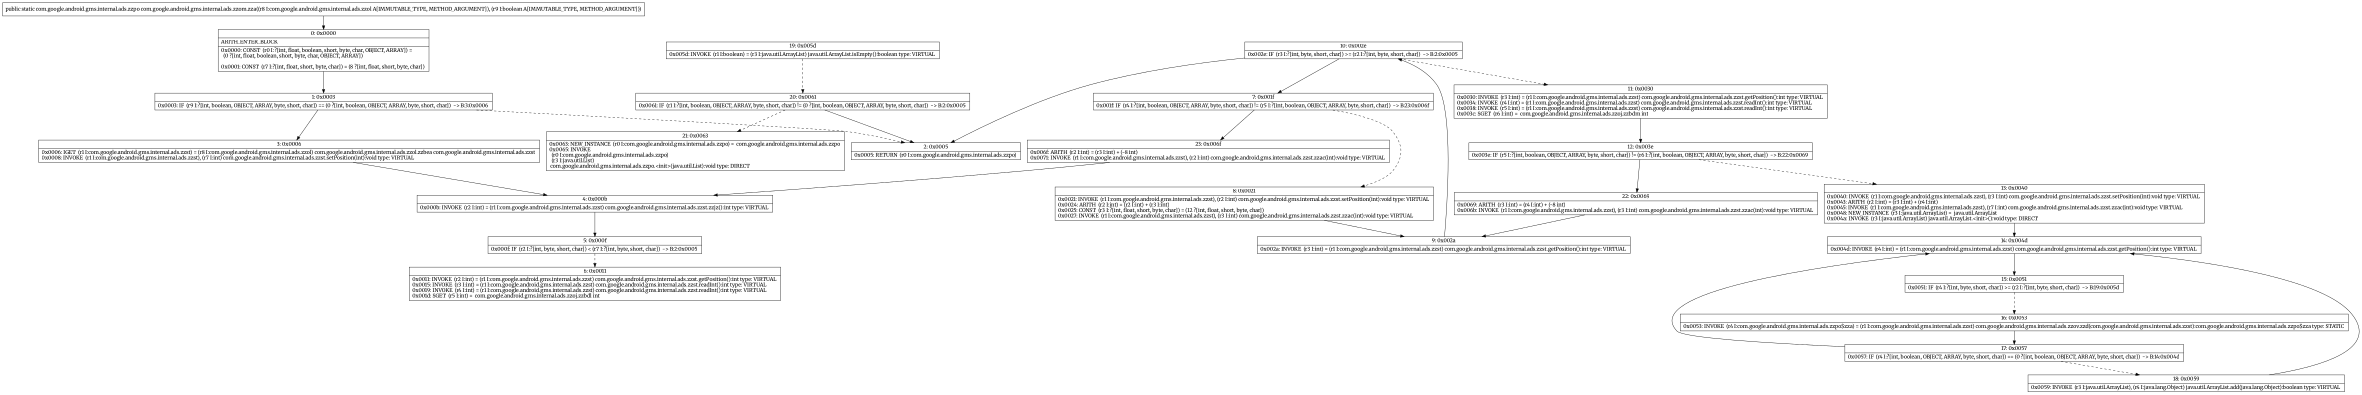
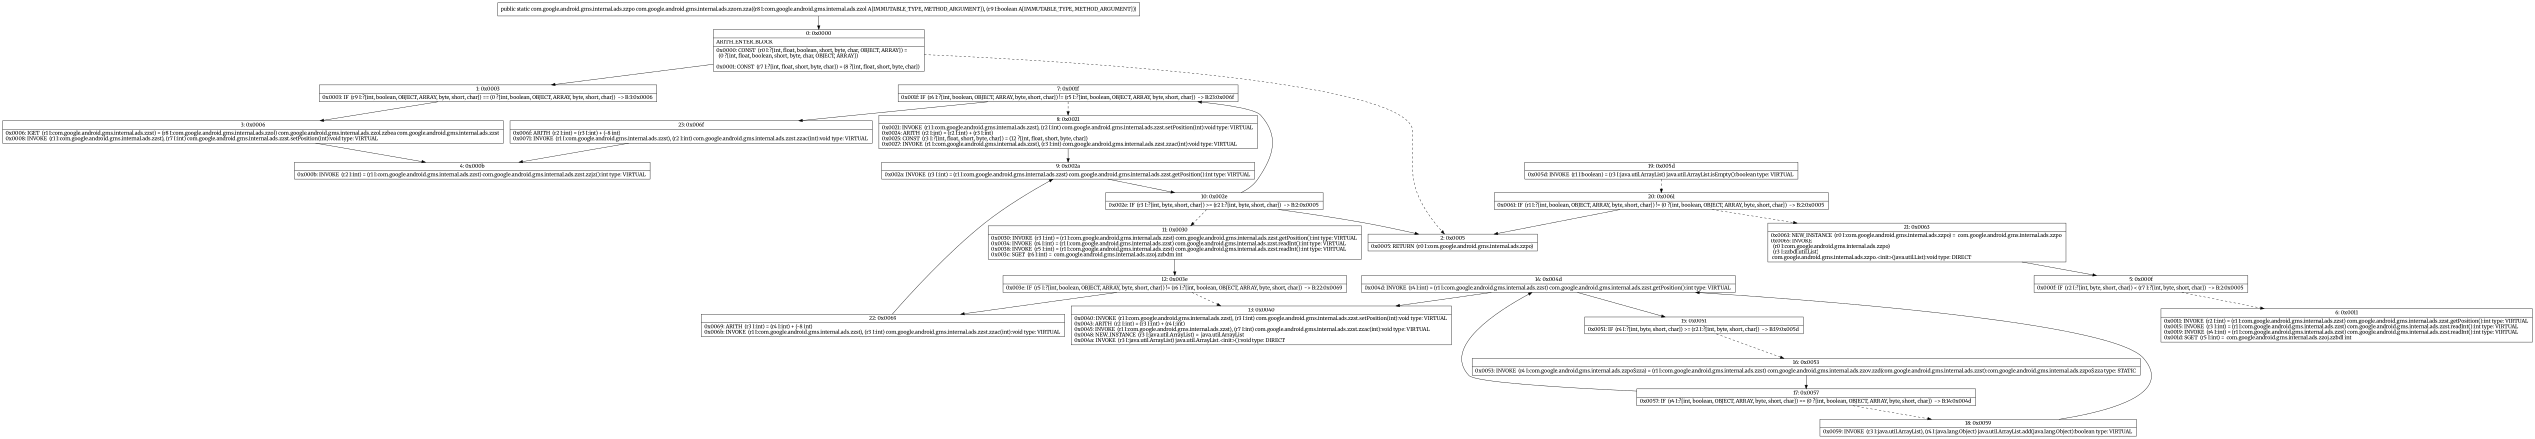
edge "1: 0x0003" -> "2: 0x0005": now "0: 0x0000" -> "2: 0x0005"
node "21: 0x0063": text "(r3 I:java.util.List)" -> "(r3 I:zzbdl.util.List)"
edge "4: 0x000b" -> "5: 0x000f": now "21: 0x0063" -> "5: 0x000f"
edge "13: 0x0040" -> "14: 0x004d": reversed
